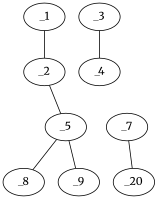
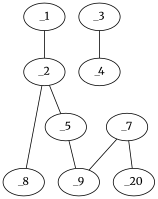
edge "_5" -- "_8": now "_2" -- "_8"
edge "_7" -- "_9": added
